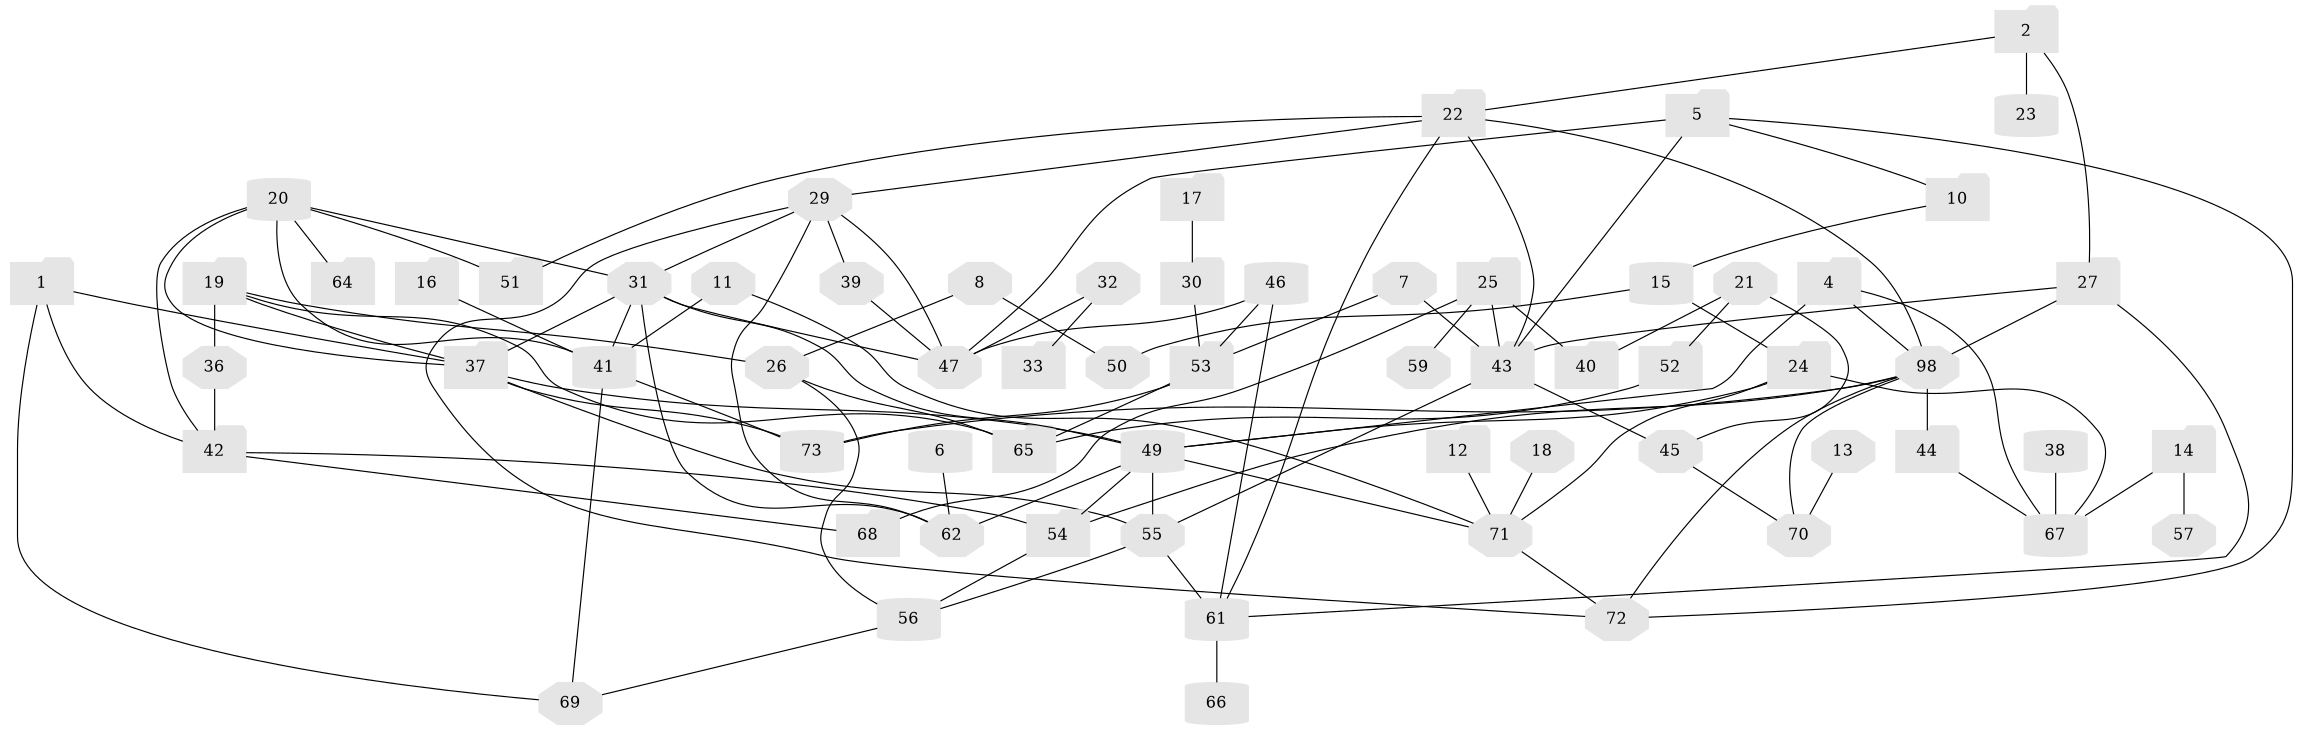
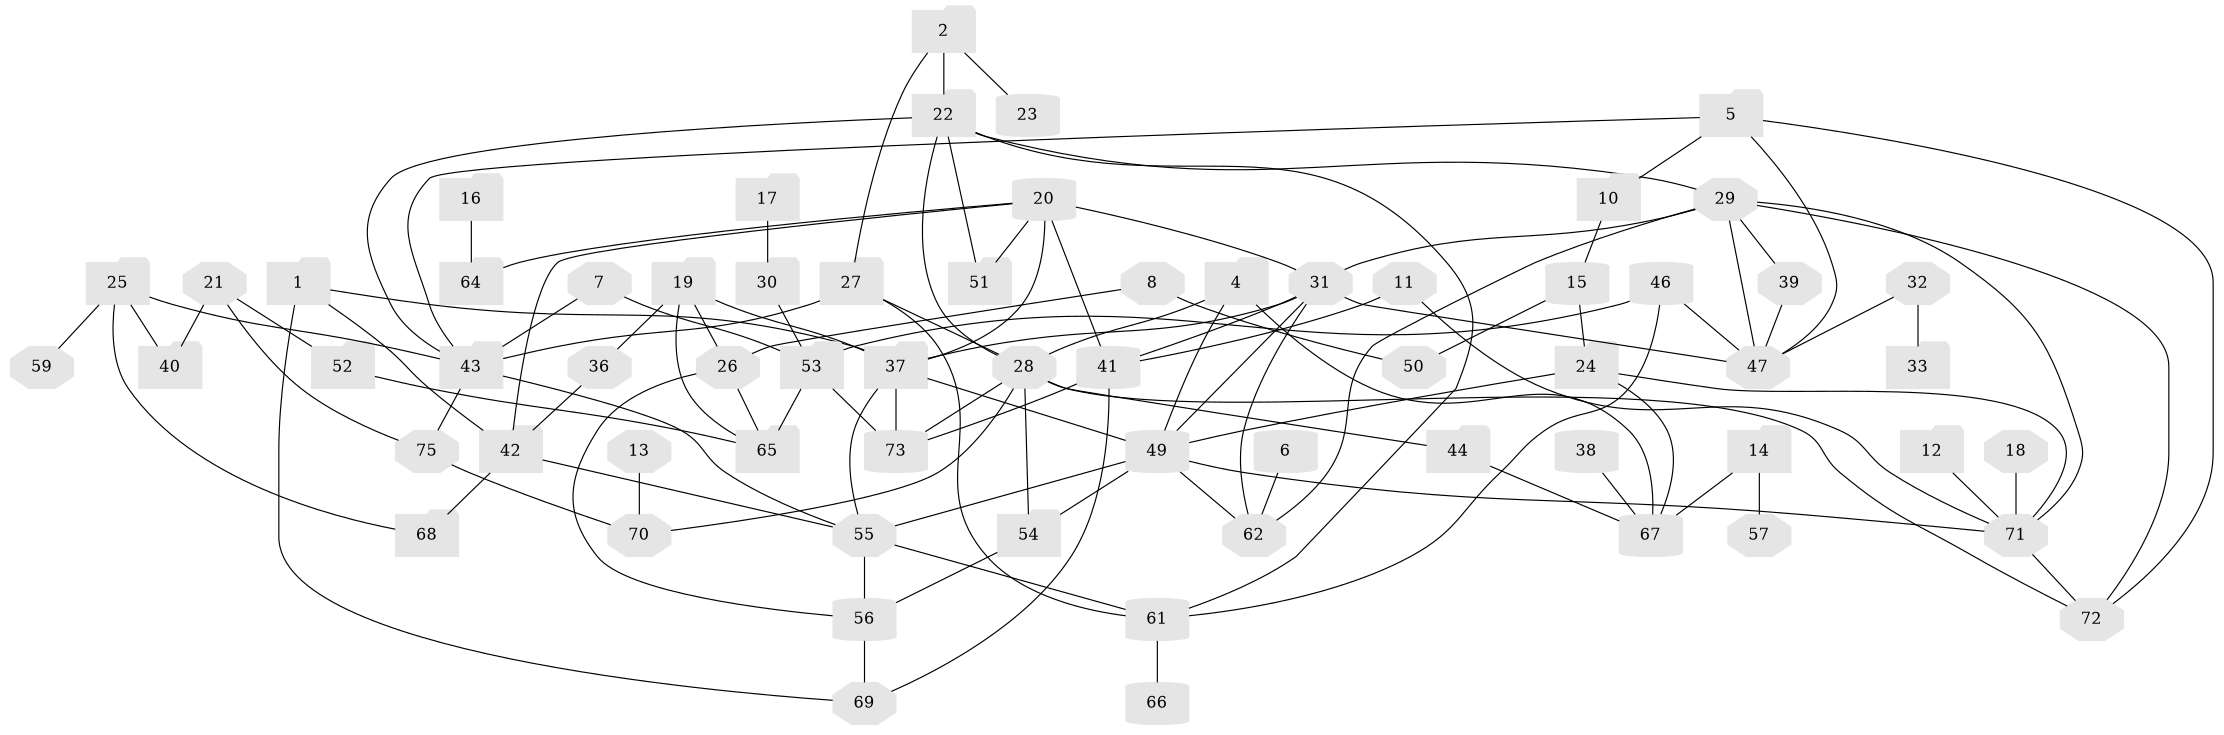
edge "29" -- "71": added
edge "16" -- "41": now "16" -- "64"
node "98": label "98" -> "28"
node "45": label "45" -> "75"
edge "42" -- "54": now "42" -- "55"
